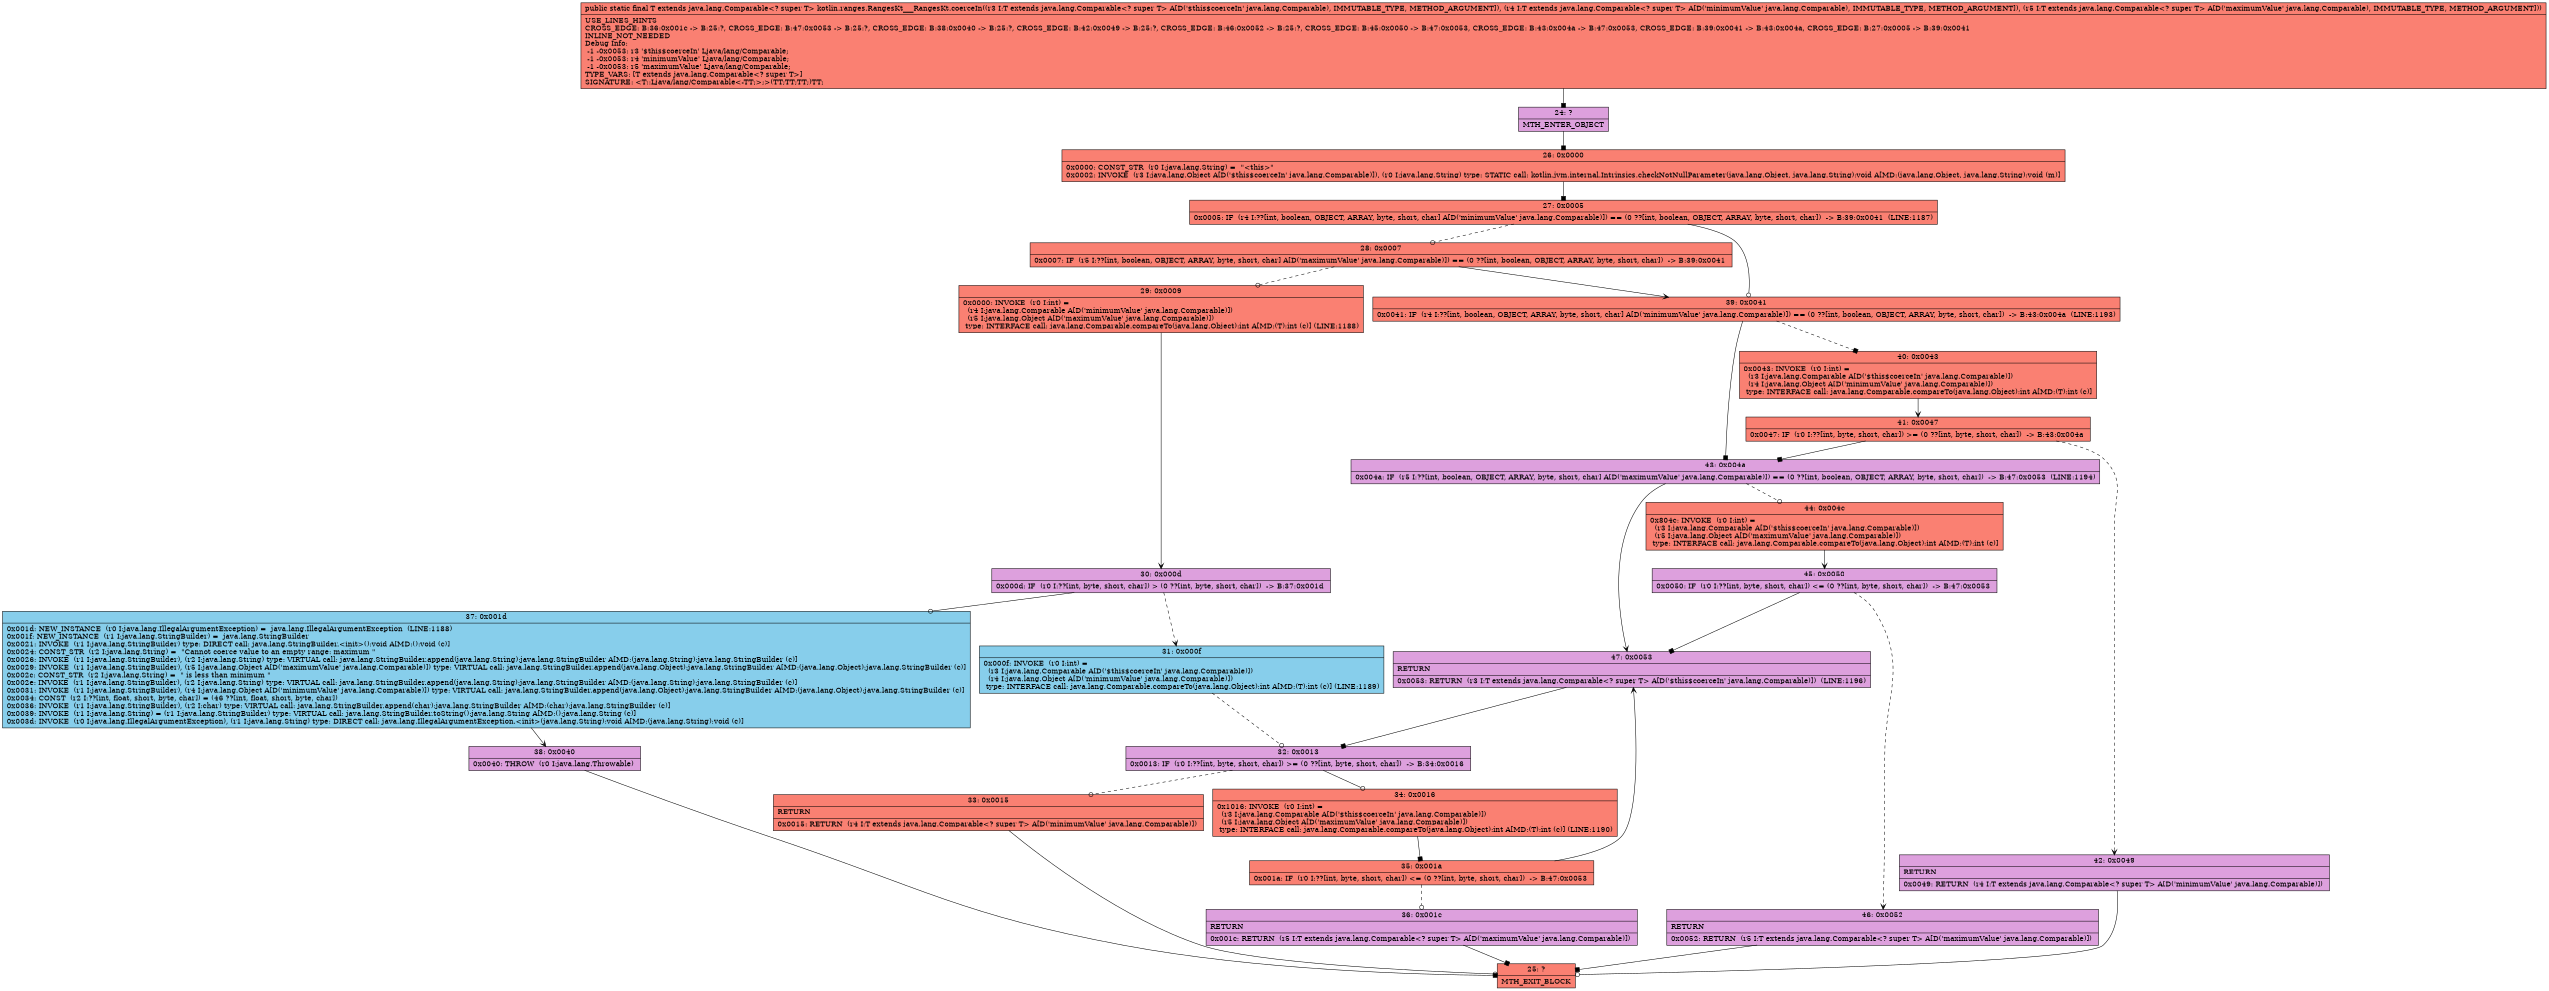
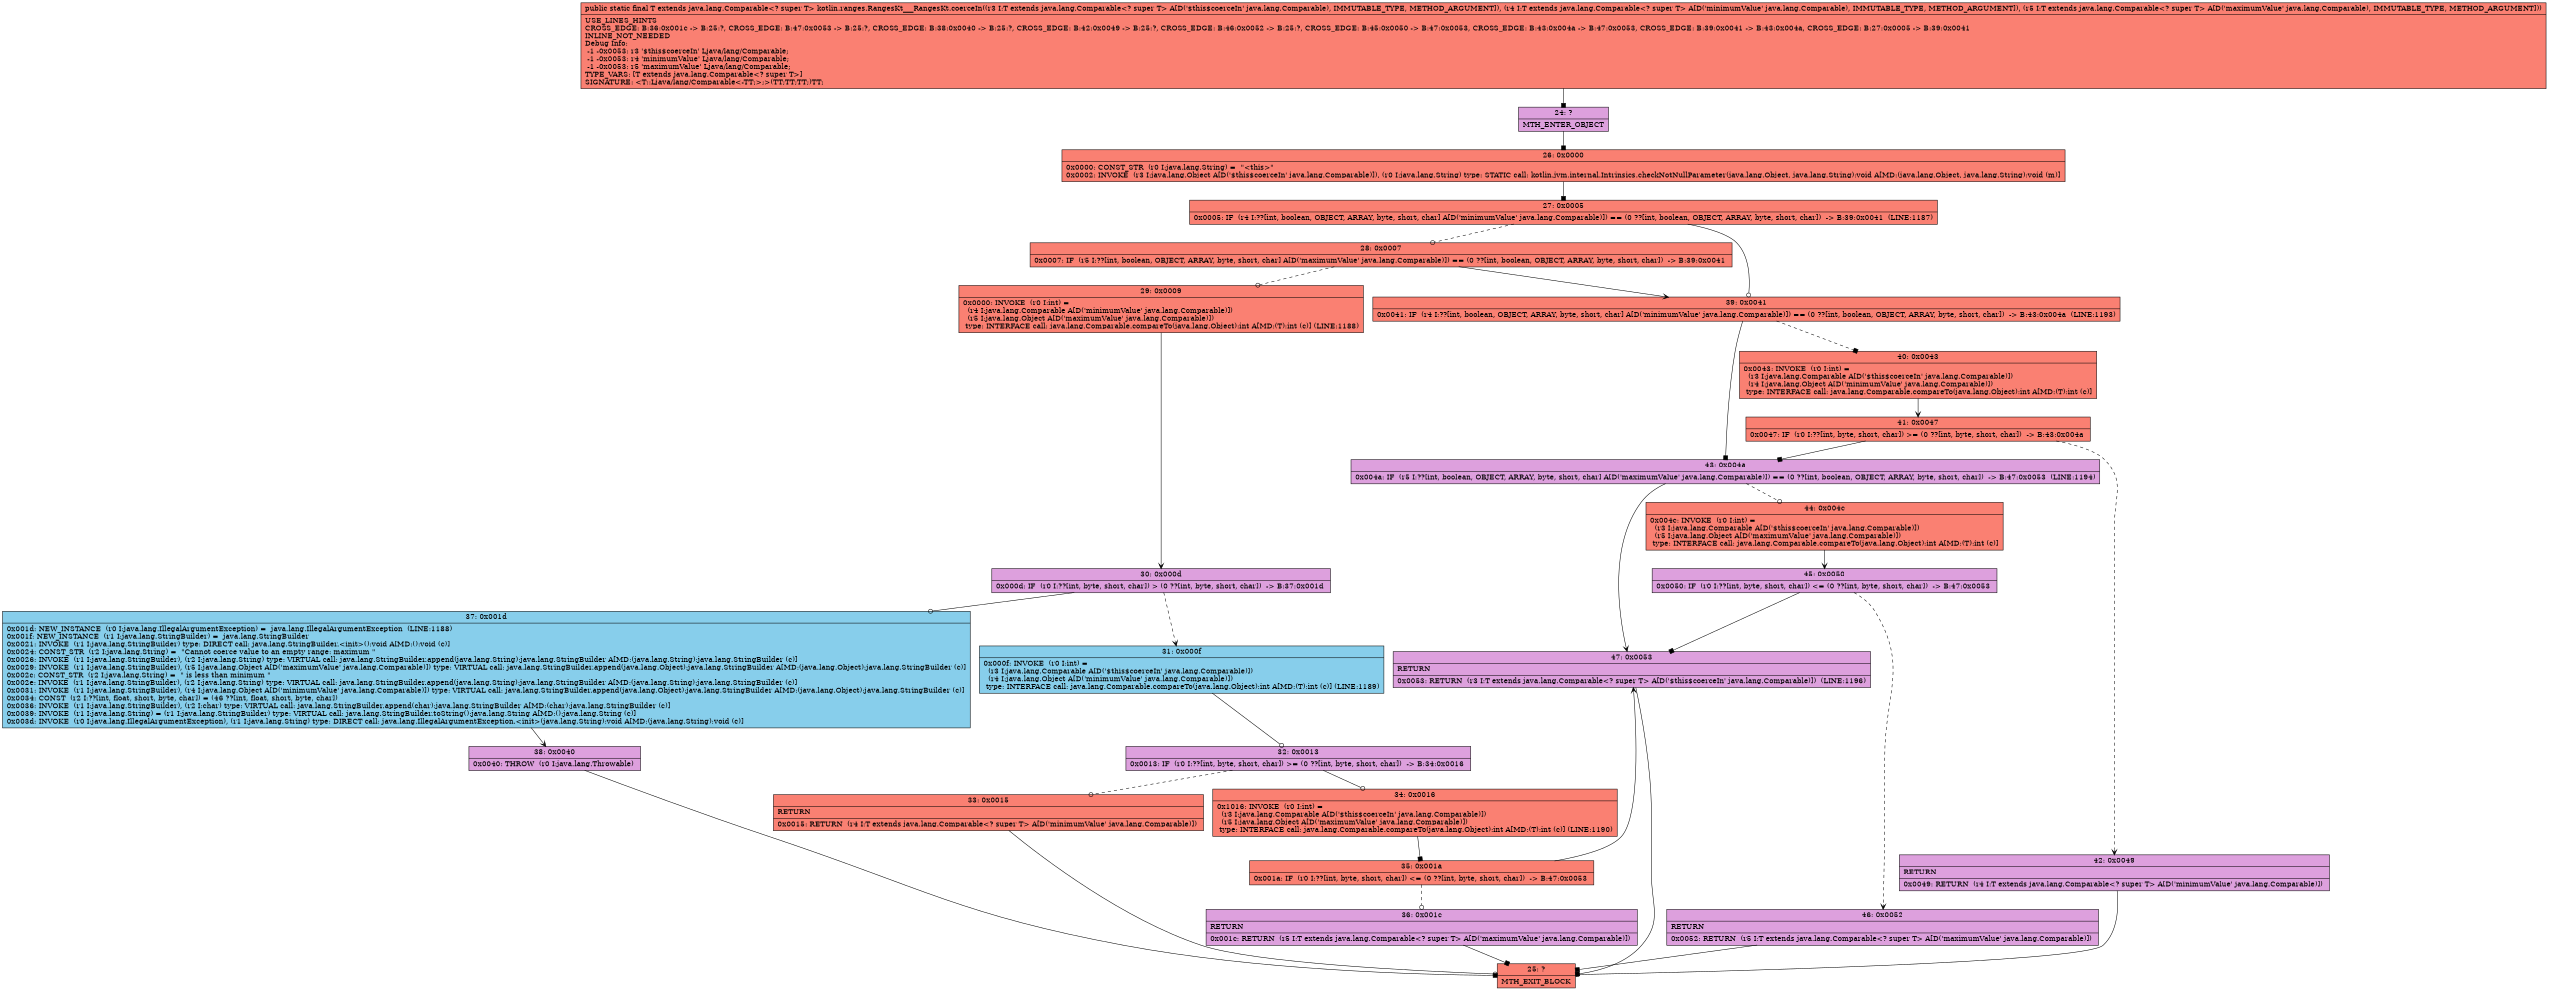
node "44: 0x004c": text "0x804c: INVOKE  (r0 I:int) =" -> "0x004c: INVOKE  (r0 I:int) ="
edge "47: 0x0053" -> "32: 0x0013": now "47: 0x0053" -> "25: ?"
edge "31: 0x000f" -> "32: 0x0013": style dashed -> solid
